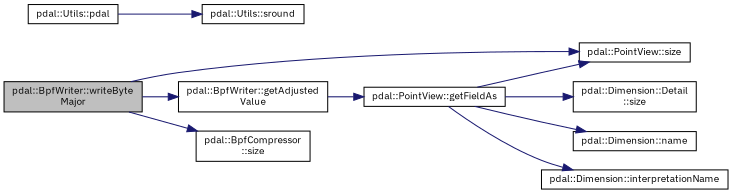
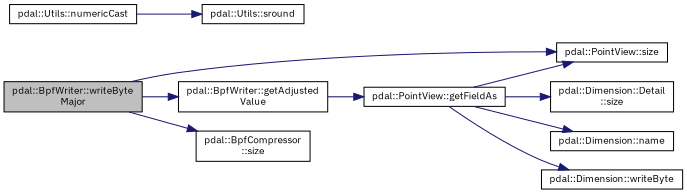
node "pdal::Utils::pdal": label "pdal::Utils::pdal" -> "pdal::Utils::numericCast"
node "pdal::Dimension::interpretationName": label "pdal::Dimension::interpretationName" -> "pdal::Dimension::writeByte"
